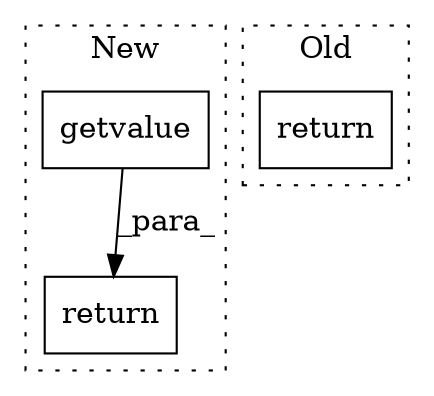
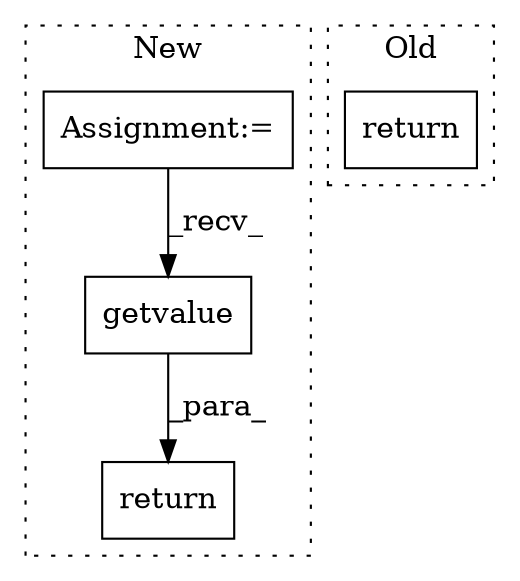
node "Assignment:=": added
